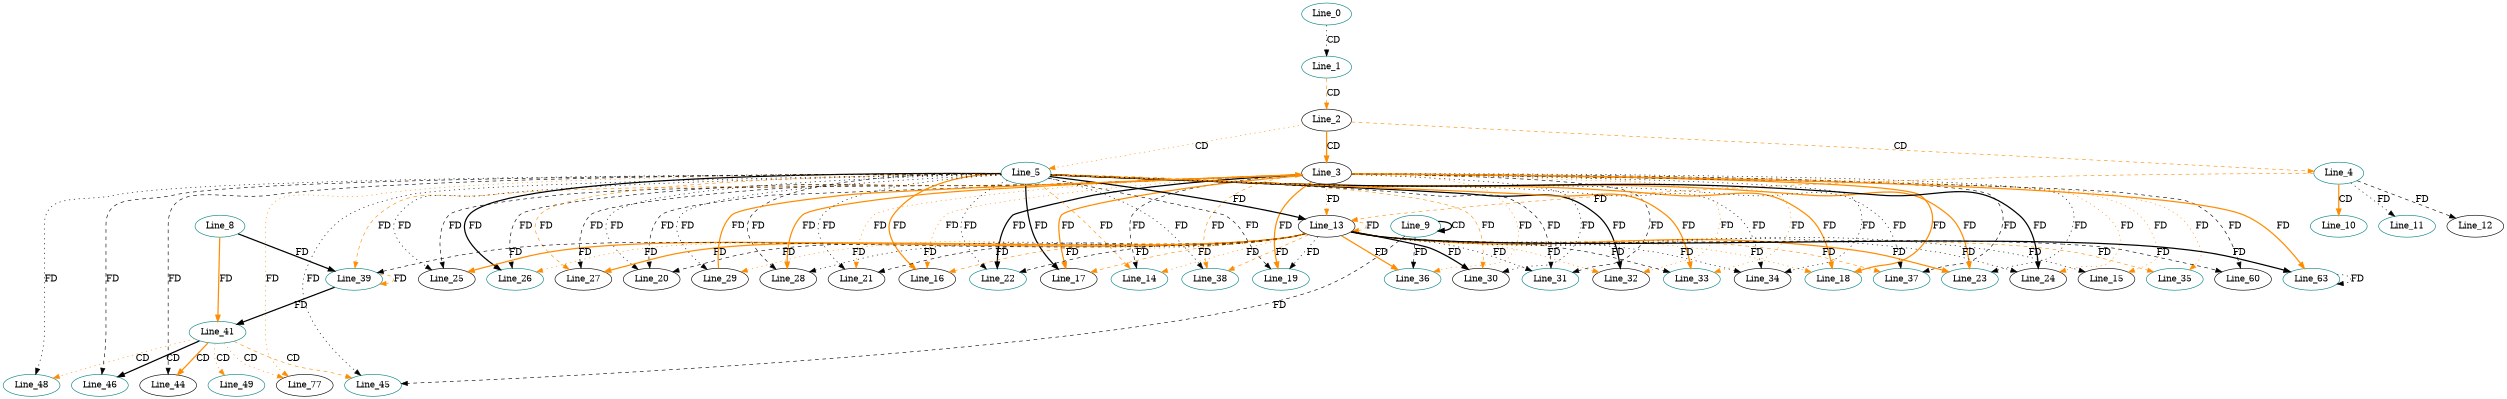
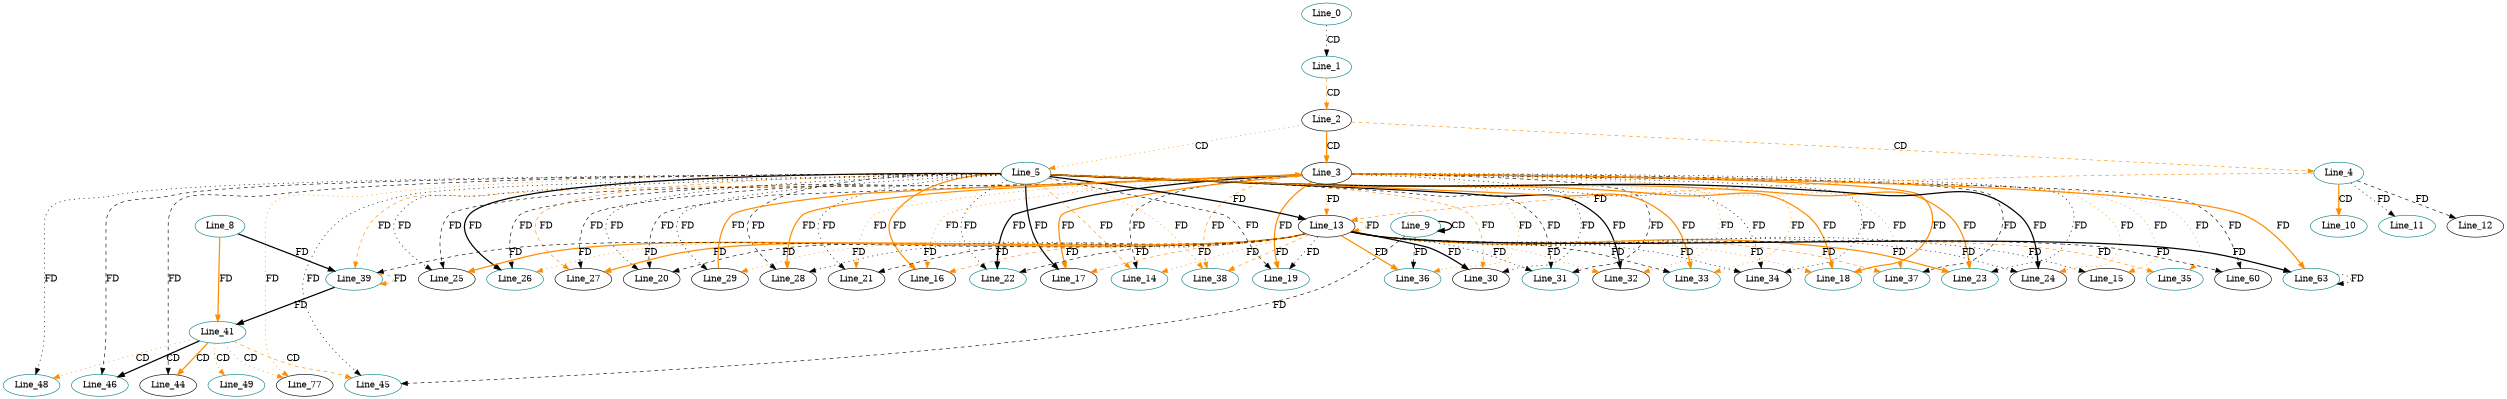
edge "Line_5" -> "Line_37": color black -> darkorange
edge "Line_5" -> "Line_38": color black -> darkorange
